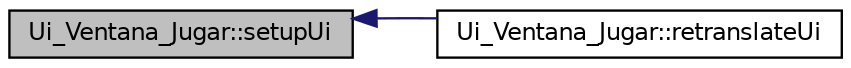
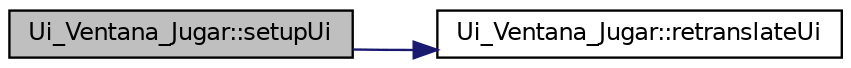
edge "Ui_Ventana_Jugar::retranslateUi" -> "Ui_Ventana_Jugar::setupUi": reversed
